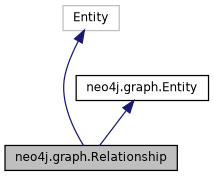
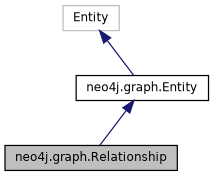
edge "neo4j.graph.Relationship" -> "Entity": now "neo4j.graph.Entity" -> "Entity"
